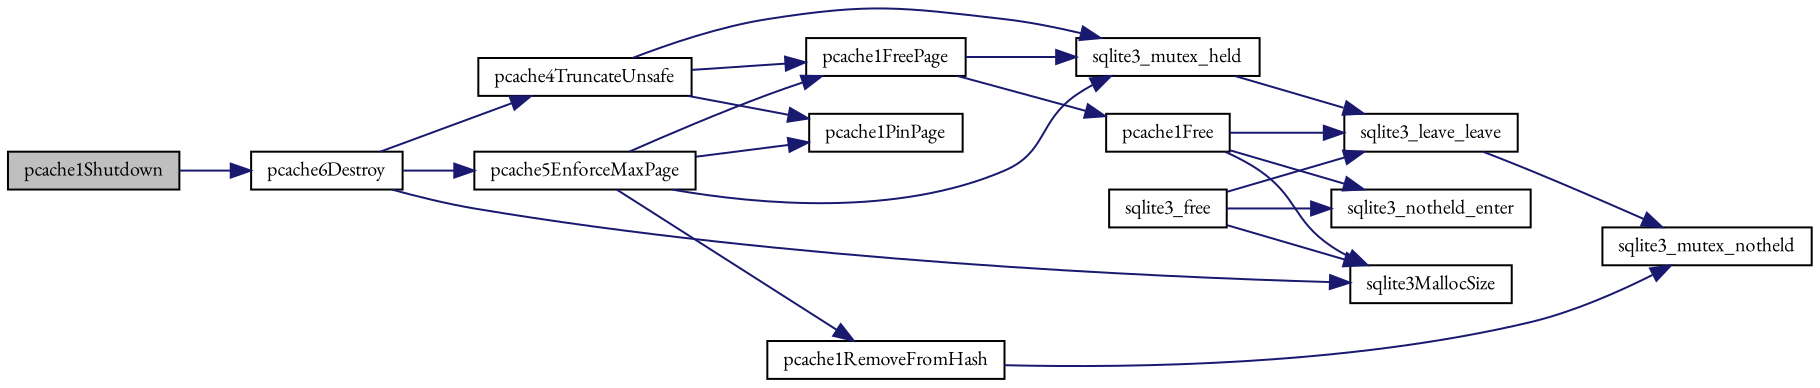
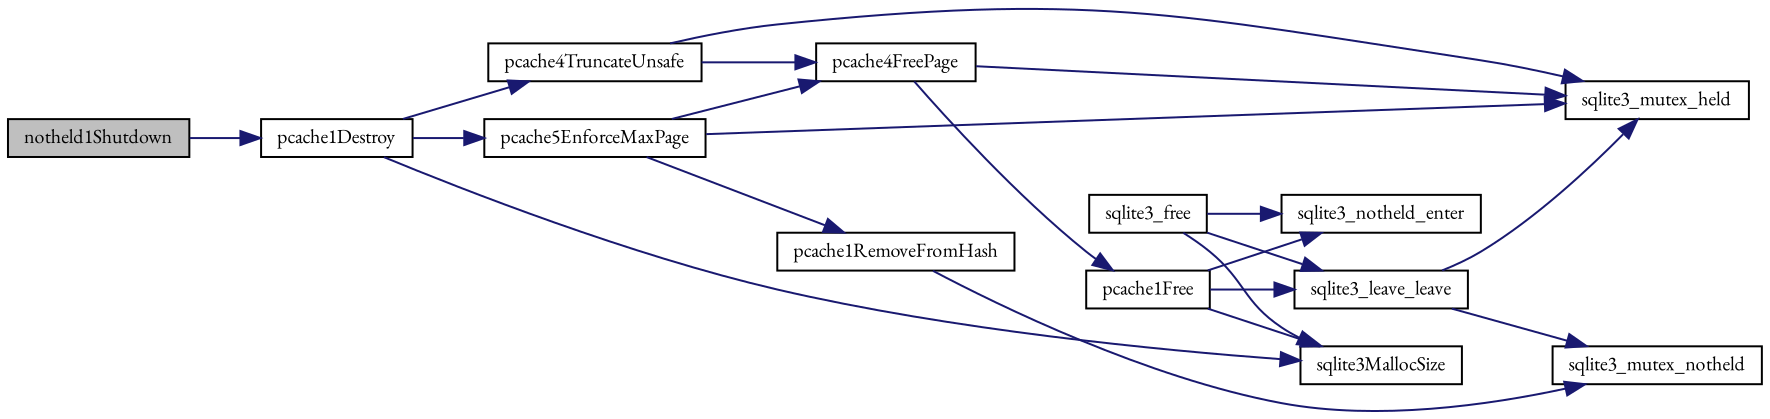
node "pcache1FreePage": label "pcache1FreePage" -> "pcache4FreePage"
edge "sqlite3_mutex_held" -> "sqlite3_leave_leave": reversed
node "pcache1PinPage": removed
node "pcache1Shutdown": label "pcache1Shutdown" -> "notheld1Shutdown"
node "pcache6Destroy": label "pcache6Destroy" -> "pcache1Destroy"
